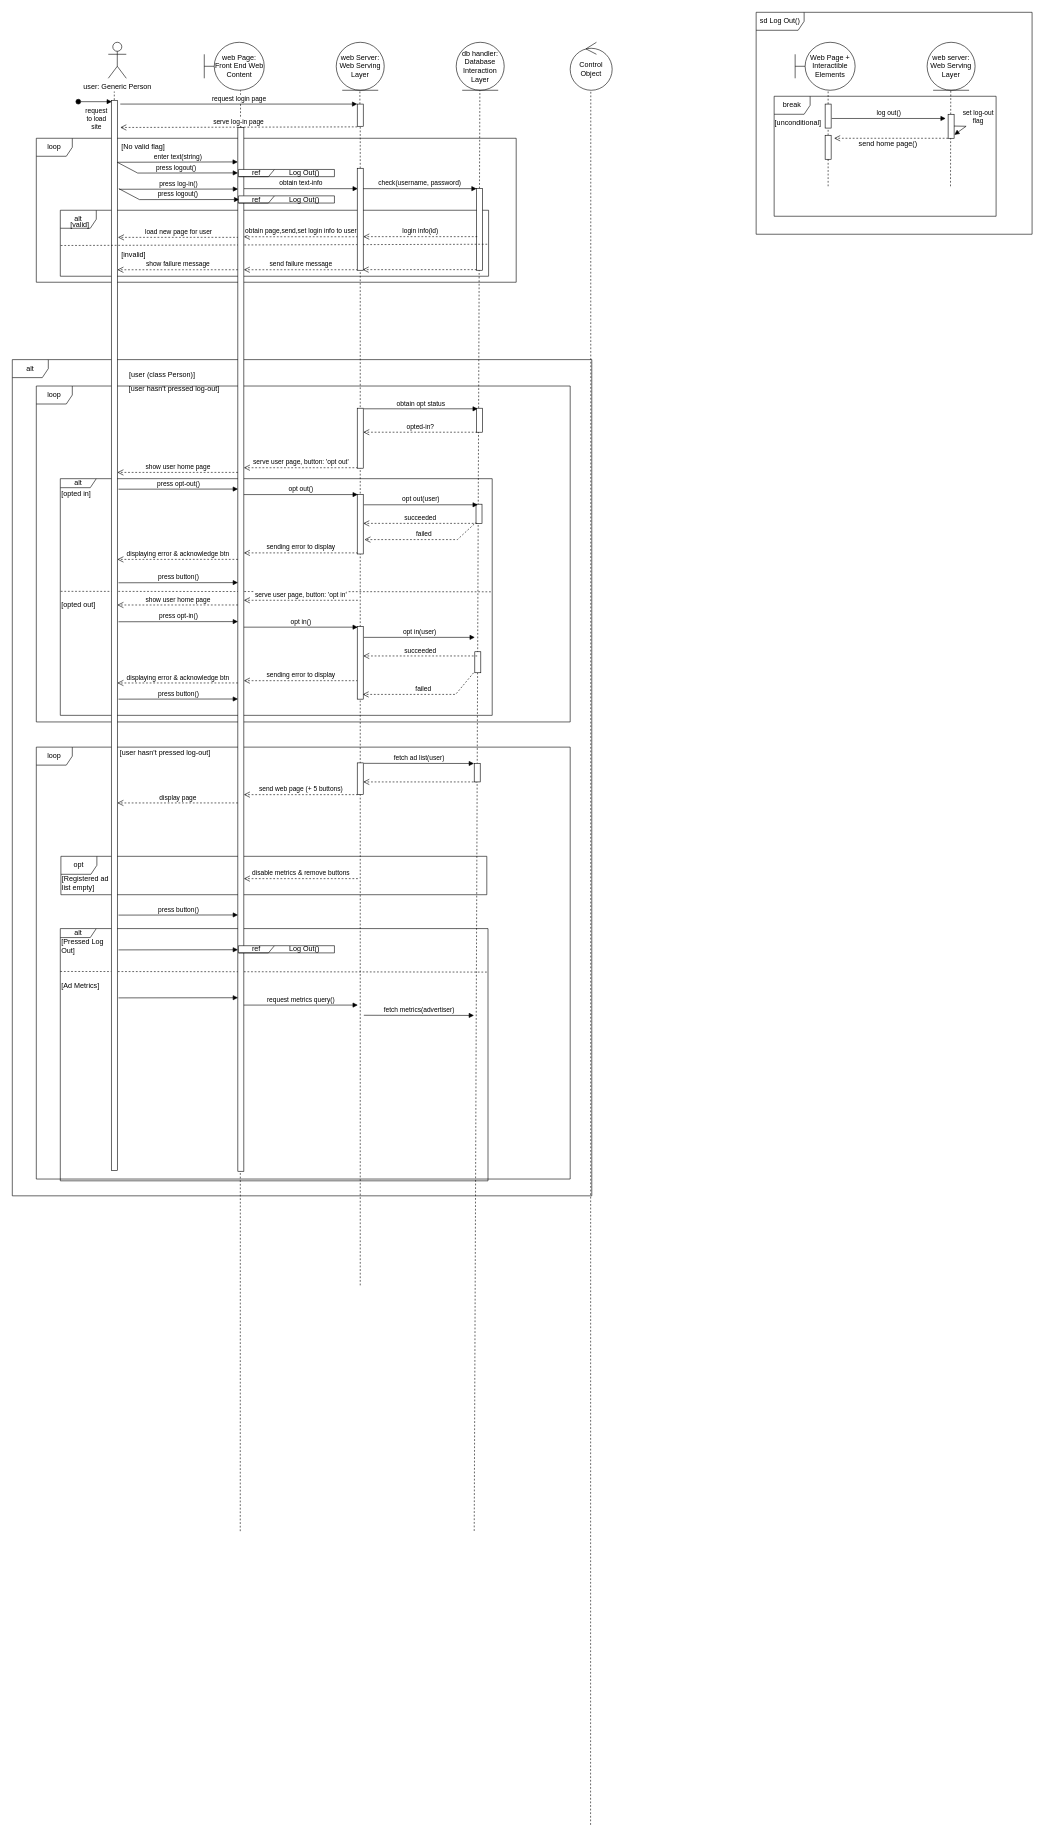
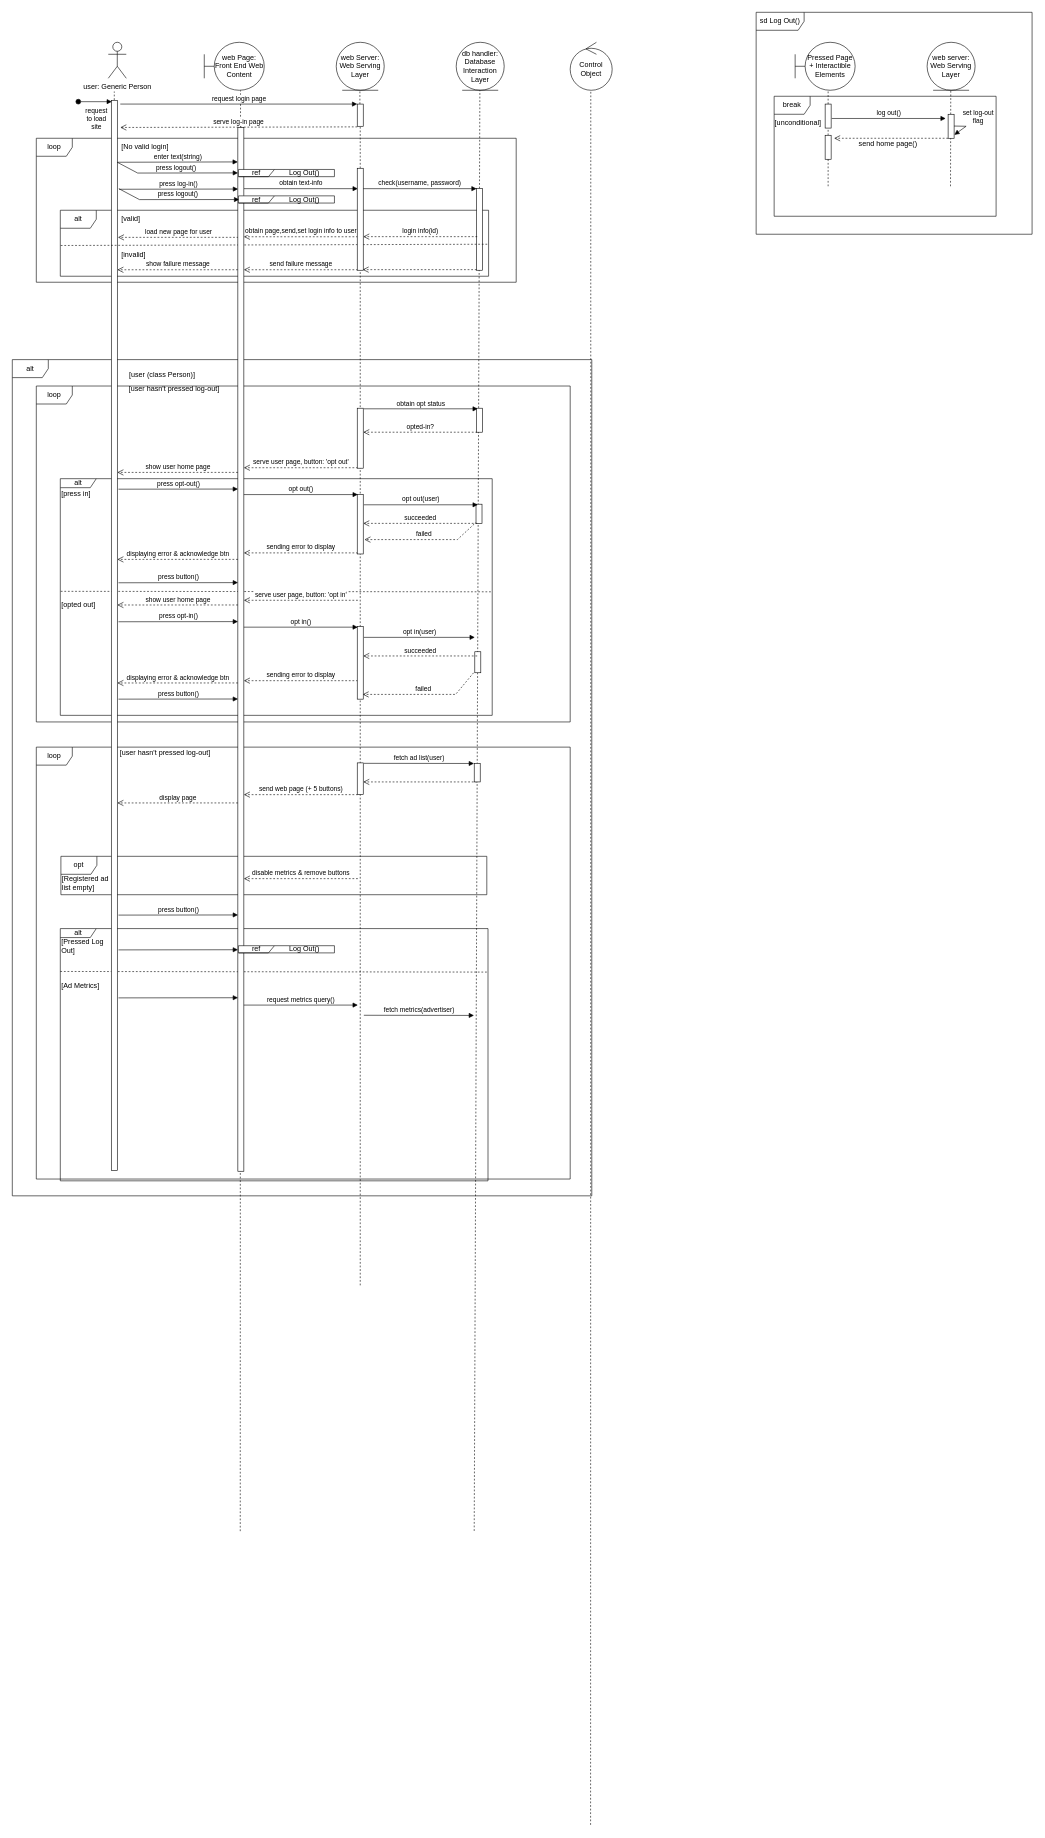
node "Web Page + Interactible Elements": label "Web Page + Interactible Elements" -> "Pressed Page + Interactible Elements"
node "[No valid flag]": label "[No valid flag]" -> "[No valid login]"
node "[valid]": moved (87, 225) -> (138, 219)
node "[opted in]": label "[opted in]" -> "[press in]"
